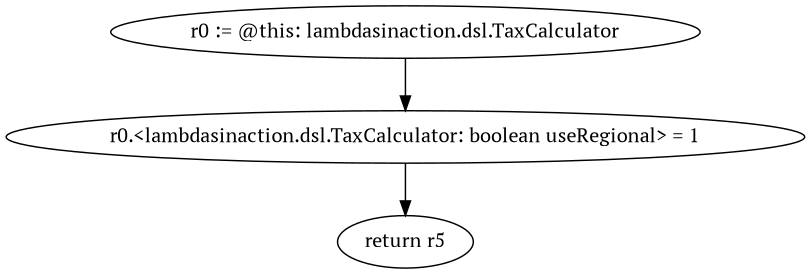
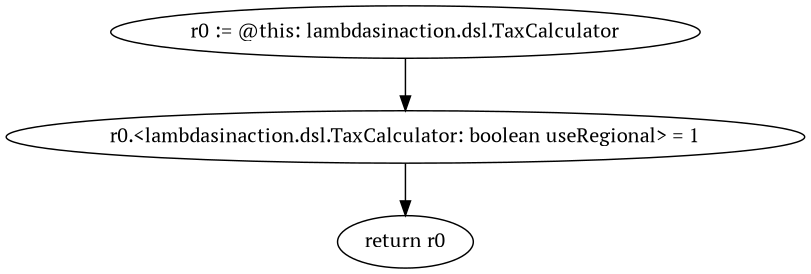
node "return r5": label "return r5" -> "return r0"
